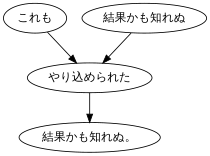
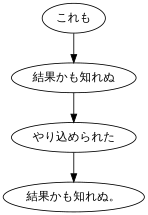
edge "これも" -> "やり込められた": now "これも" -> "結果かも知れぬ"
